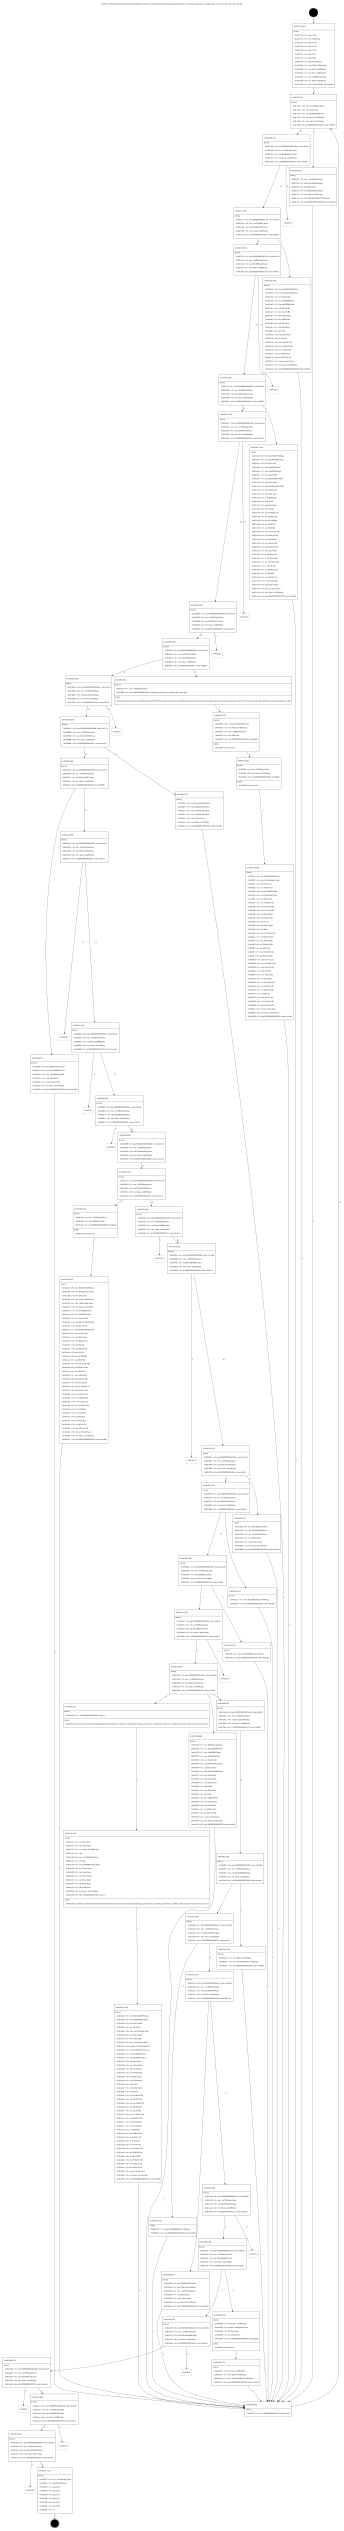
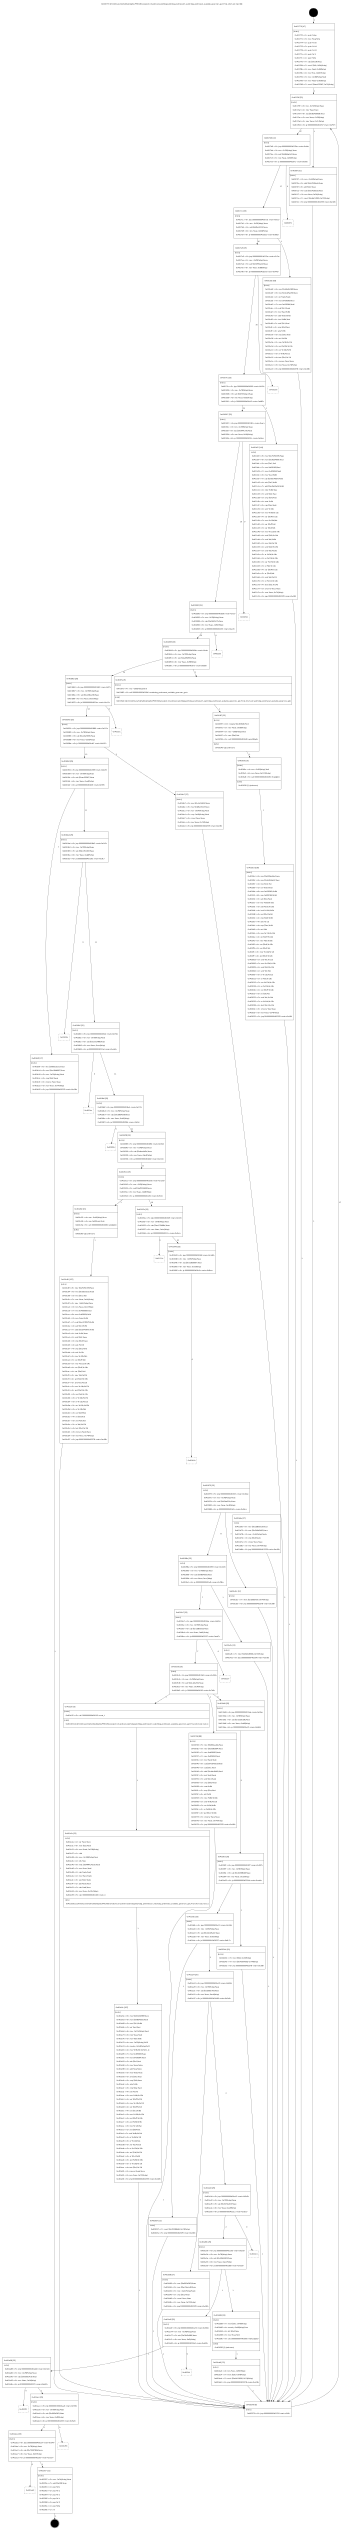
node "0x40195c [25]": removed
